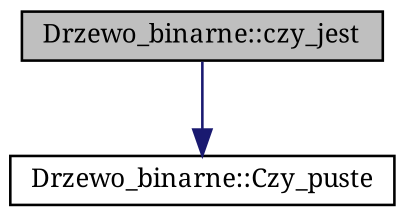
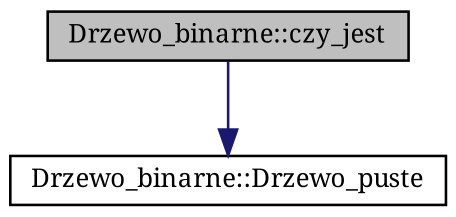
node "Drzewo_binarne::Czy_puste": label "Drzewo_binarne::Czy_puste" -> "Drzewo_binarne::Drzewo_puste"
